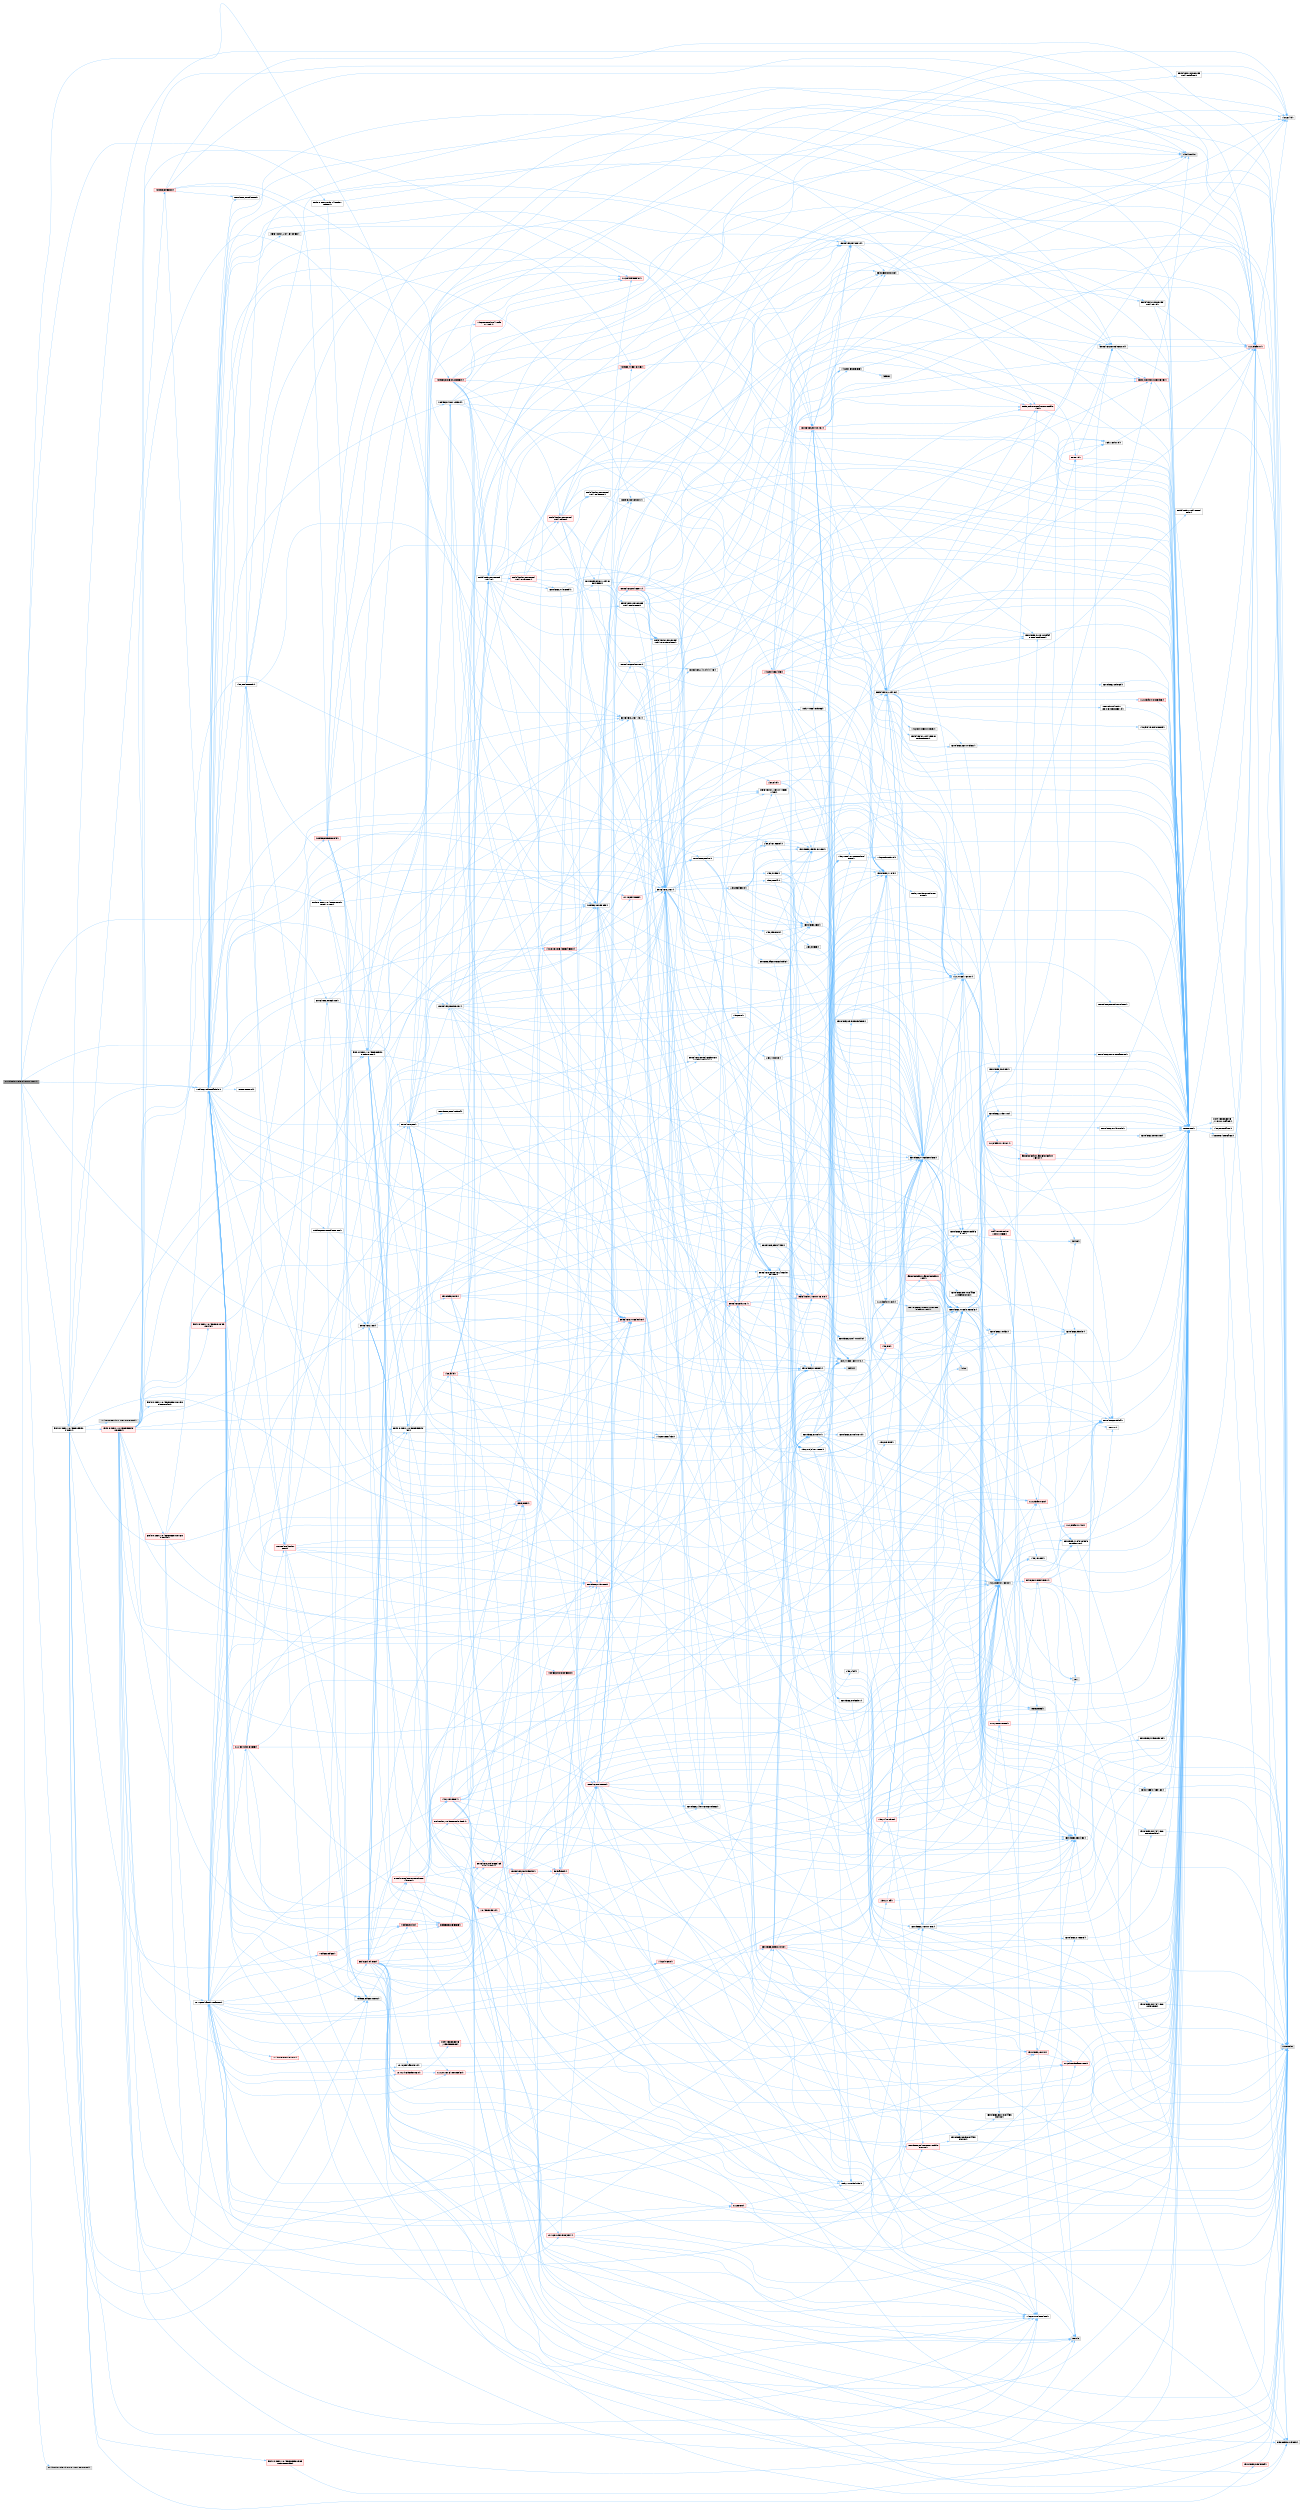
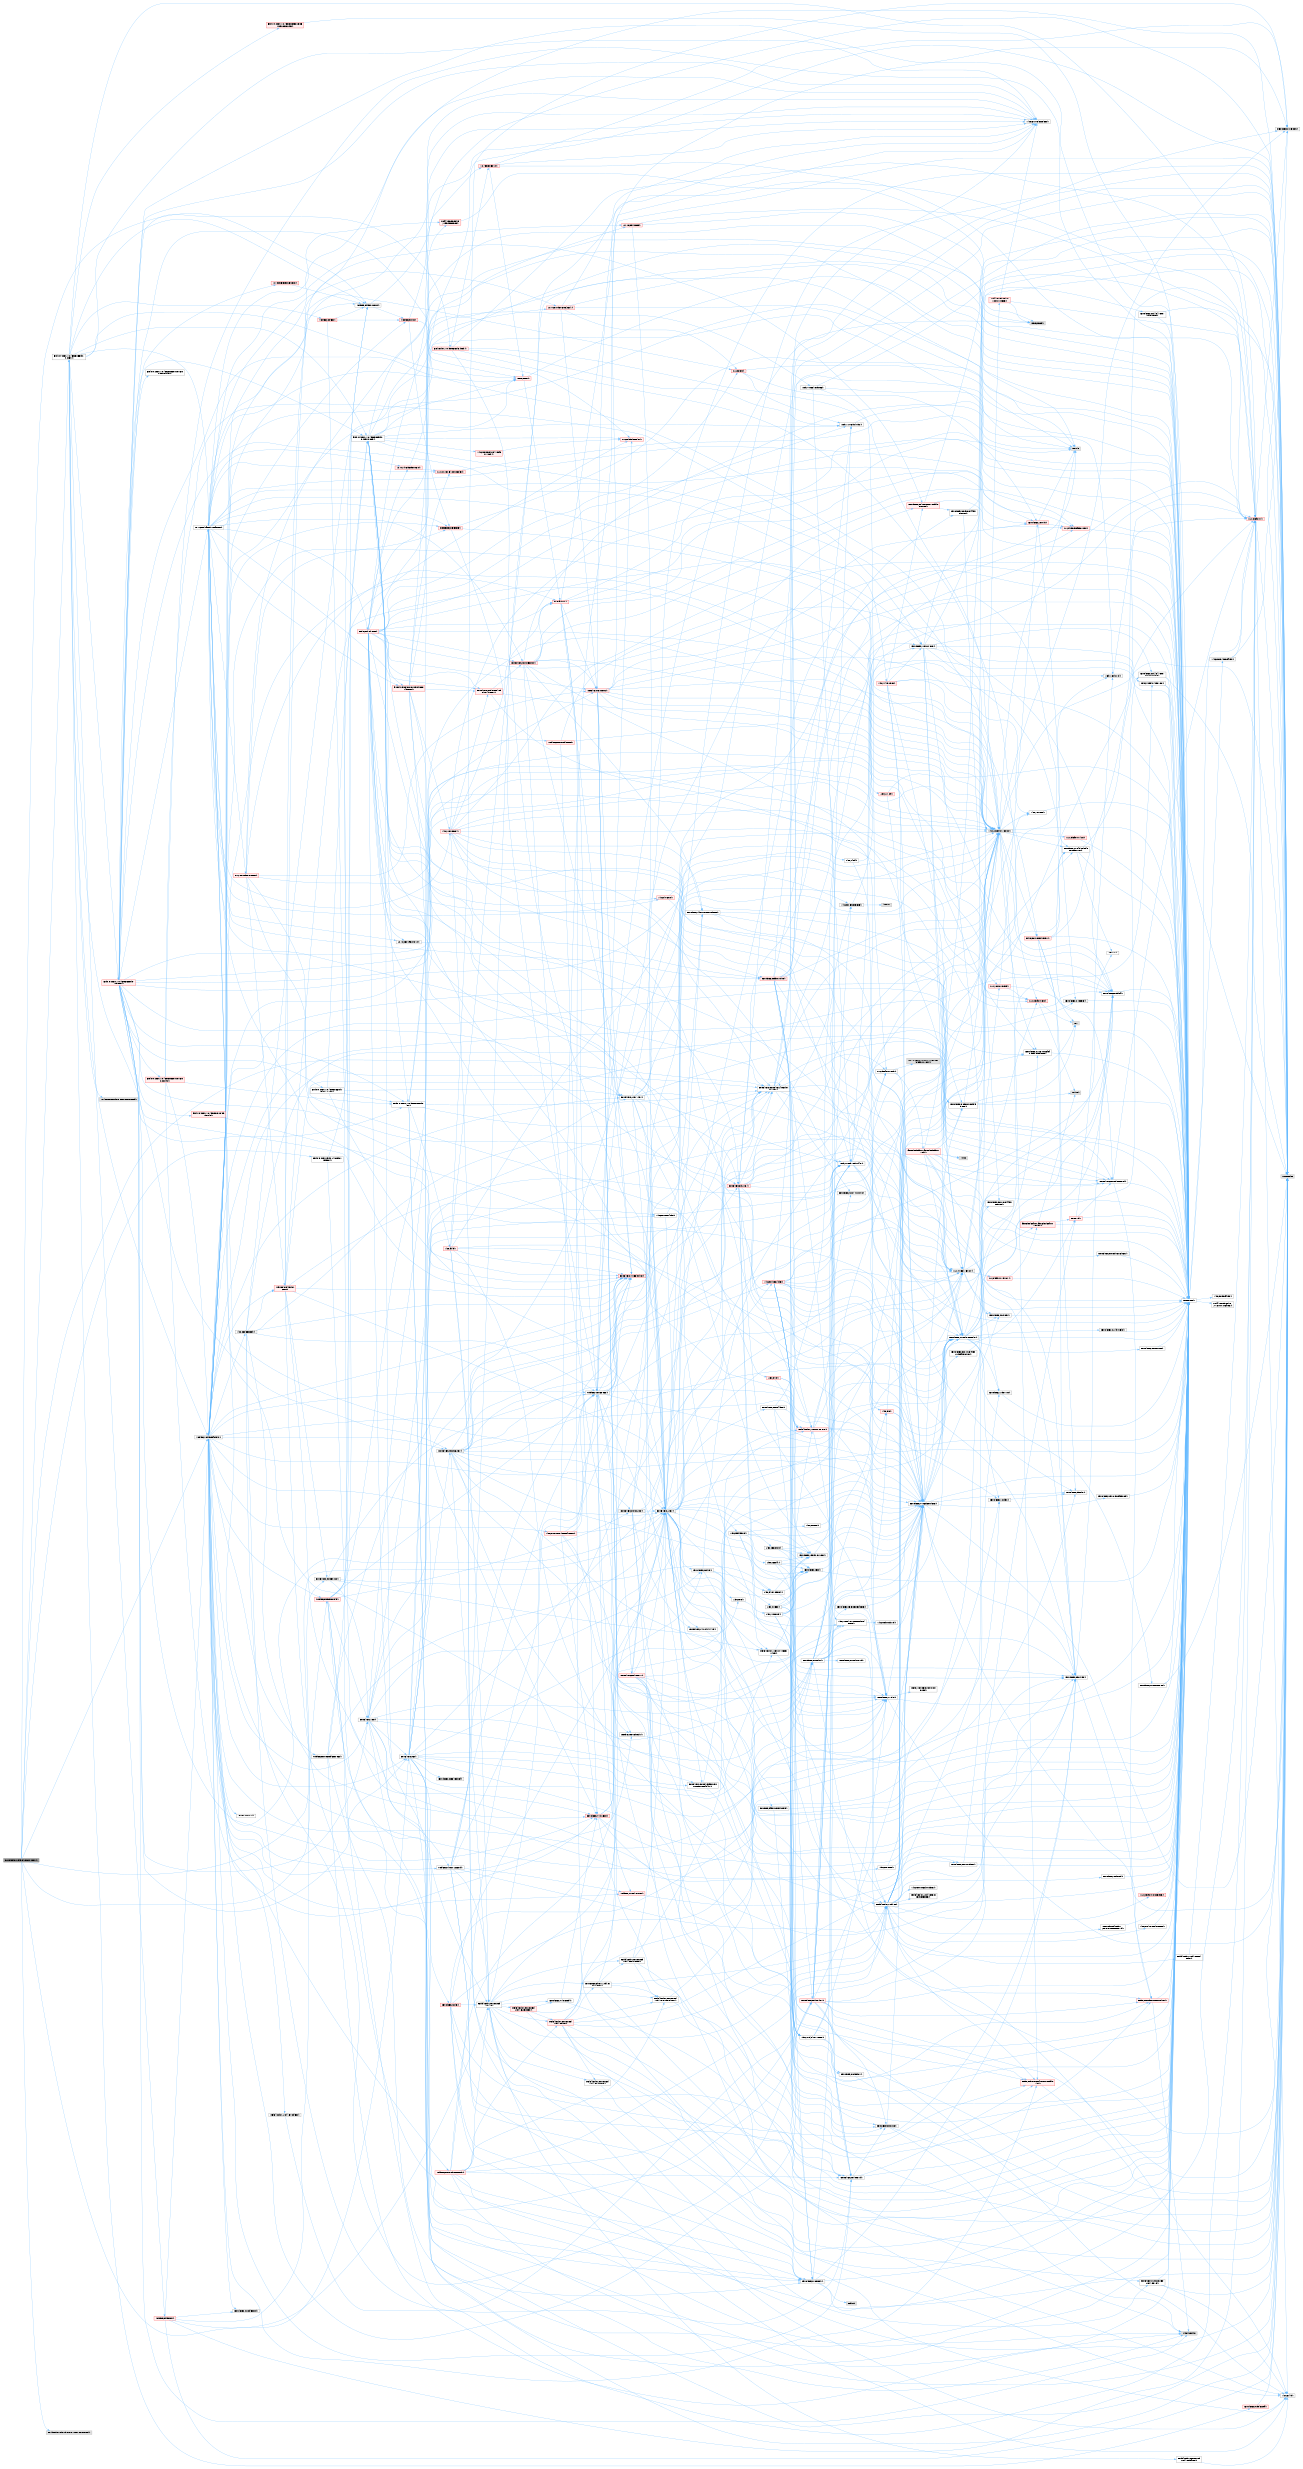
edge "Serialization/Structured ArchiveSlots.h" -> "CoreTypes.h": added
